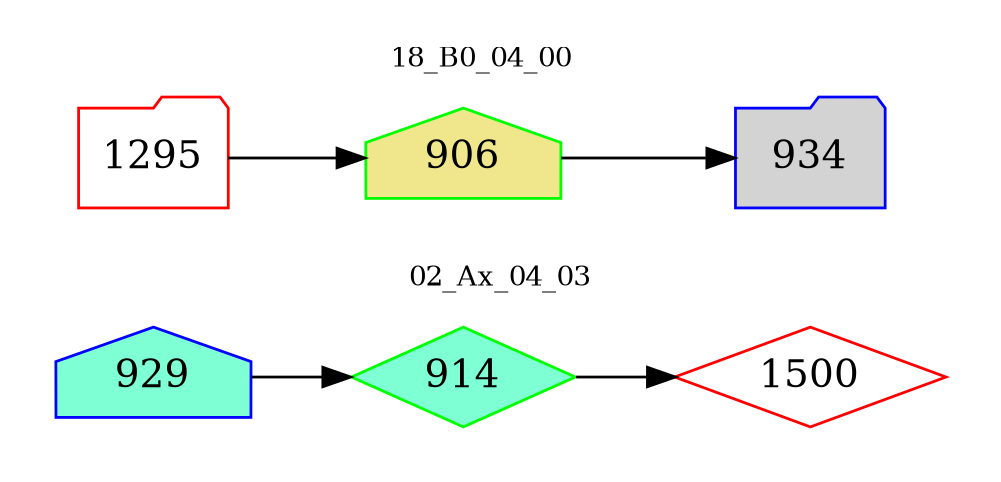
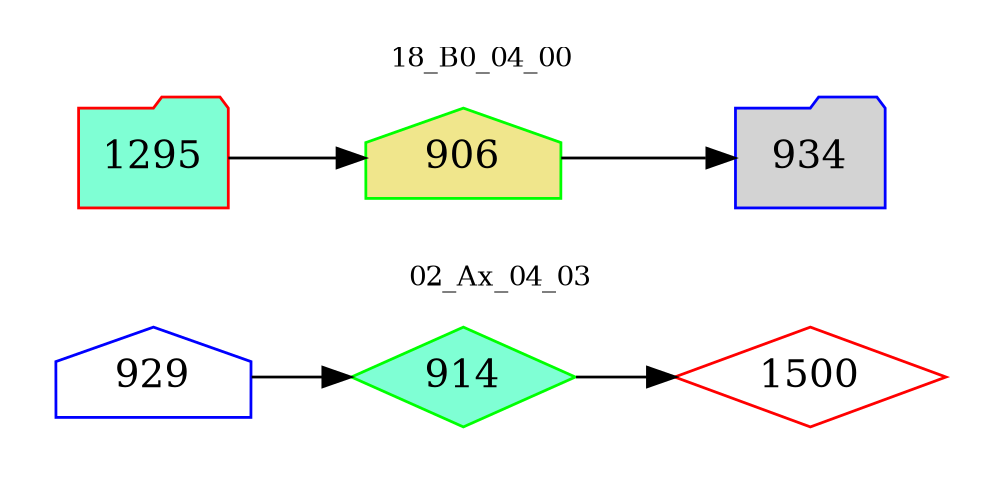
node "1295": fillcolor white -> aquamarine
node "929": fillcolor aquamarine -> white
